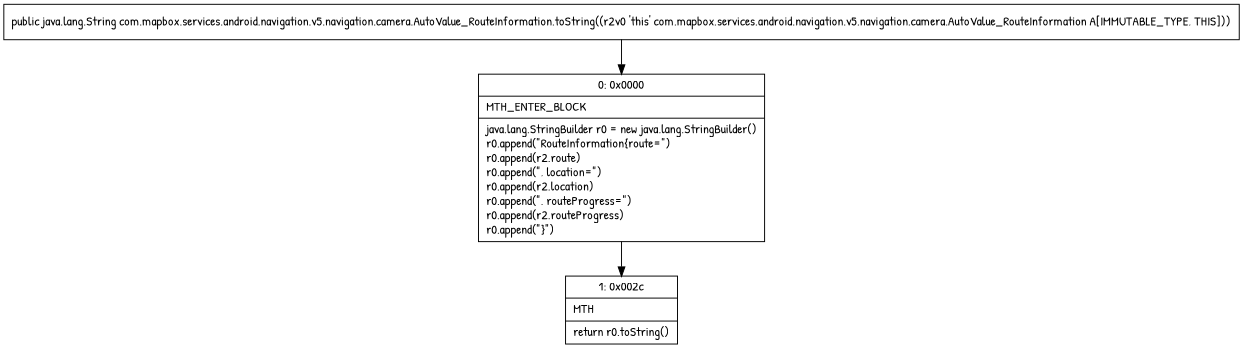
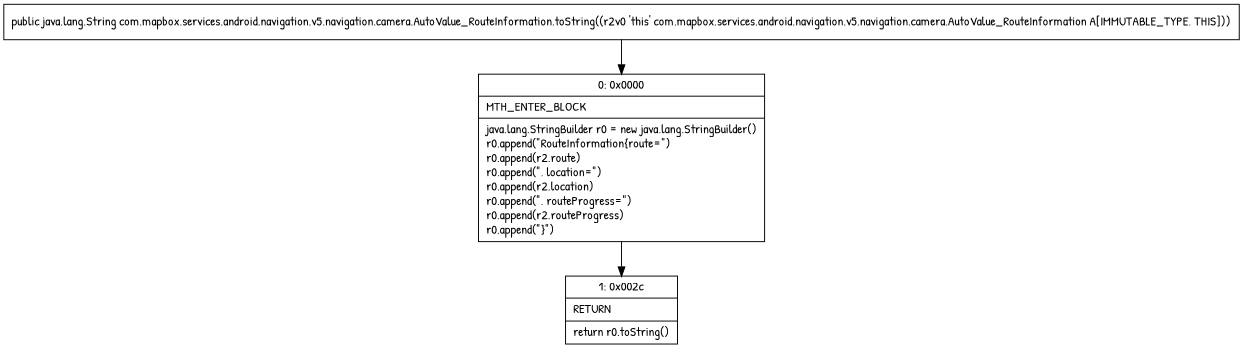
node "1: 0x002c": text "MTH" -> "RETURN"
